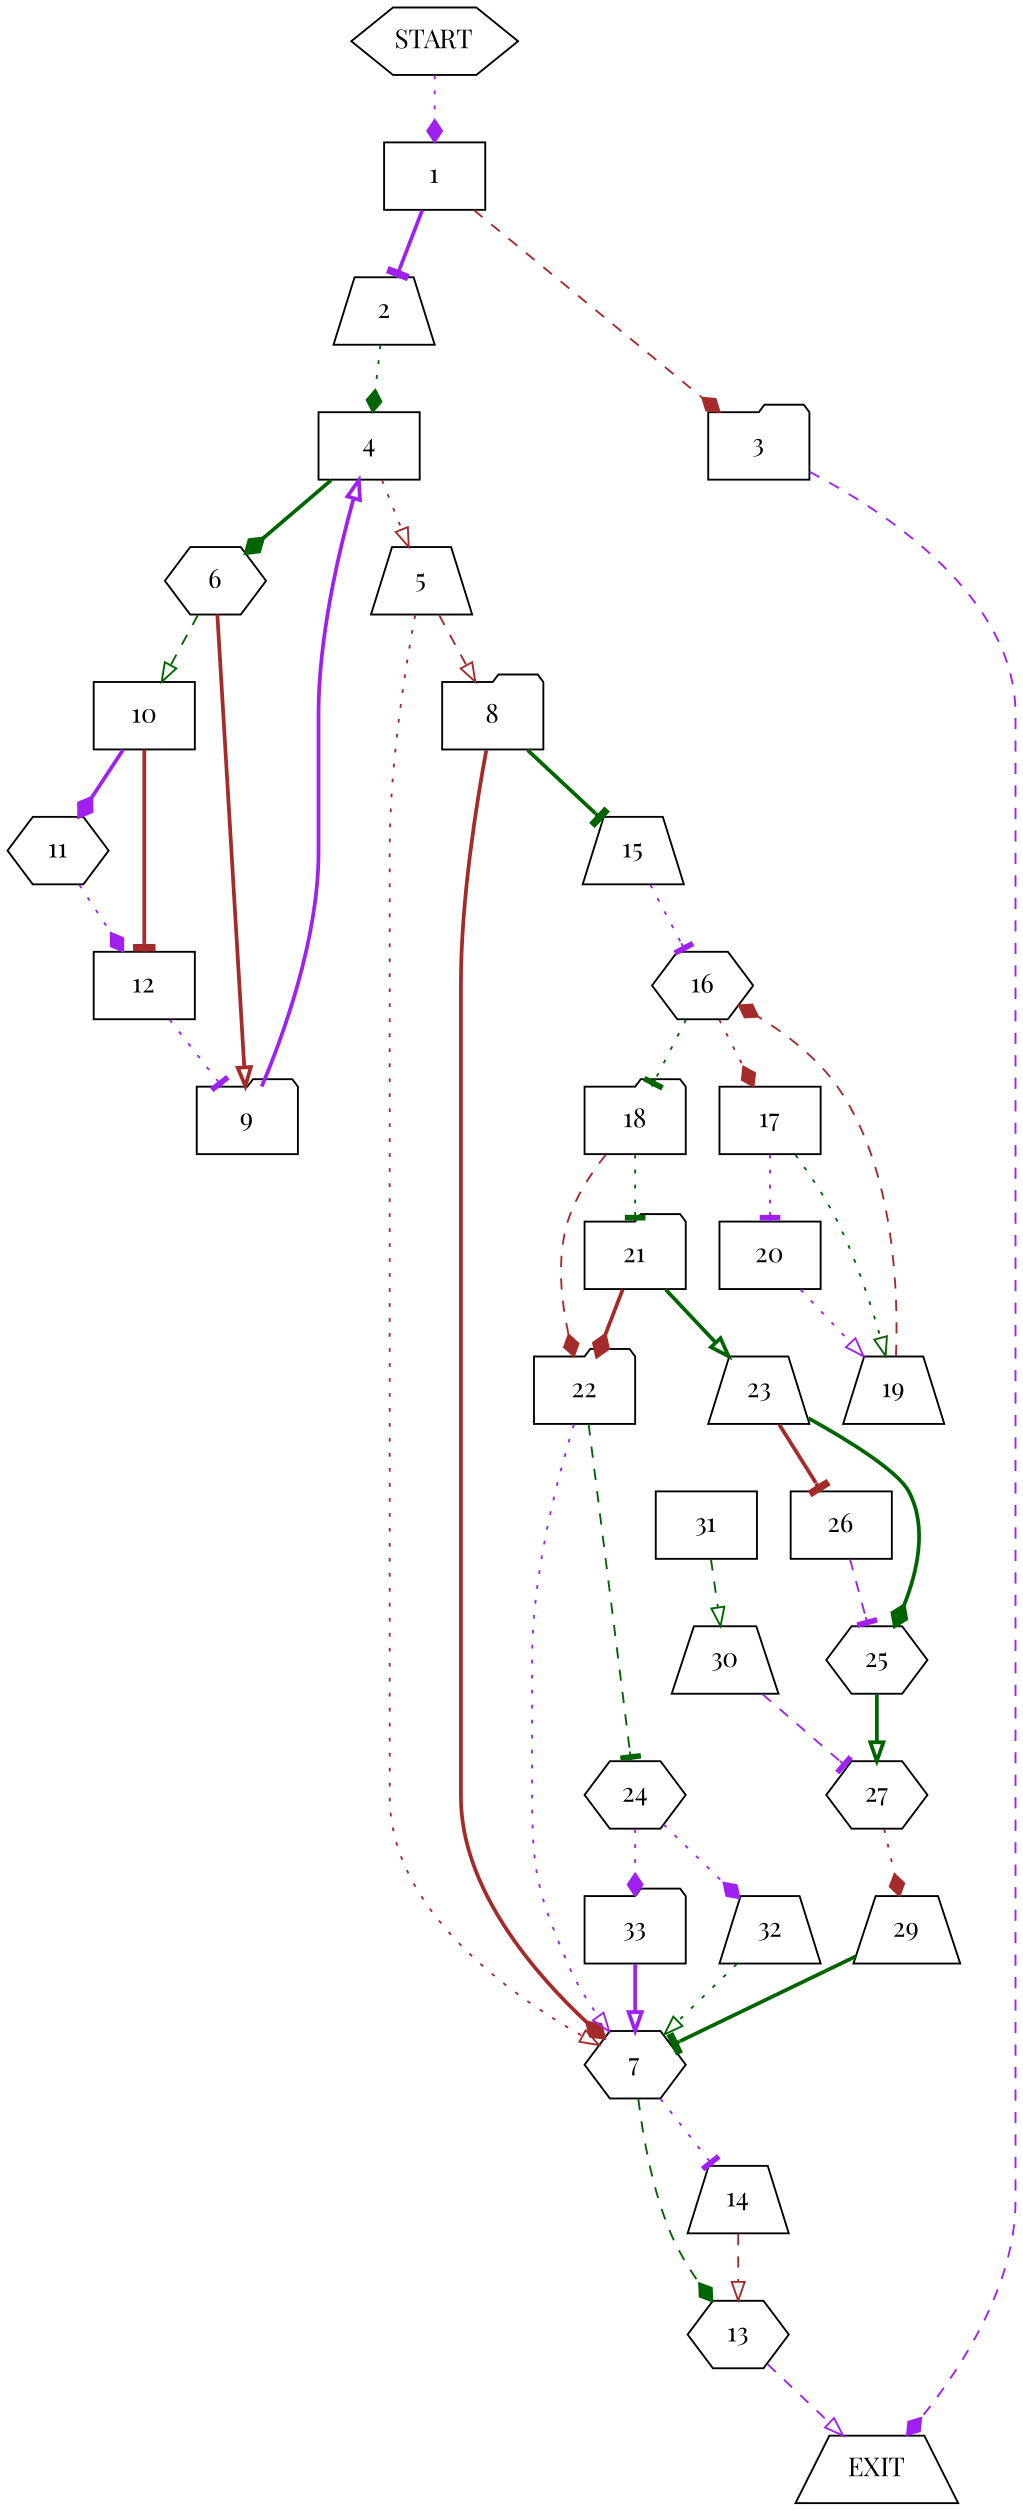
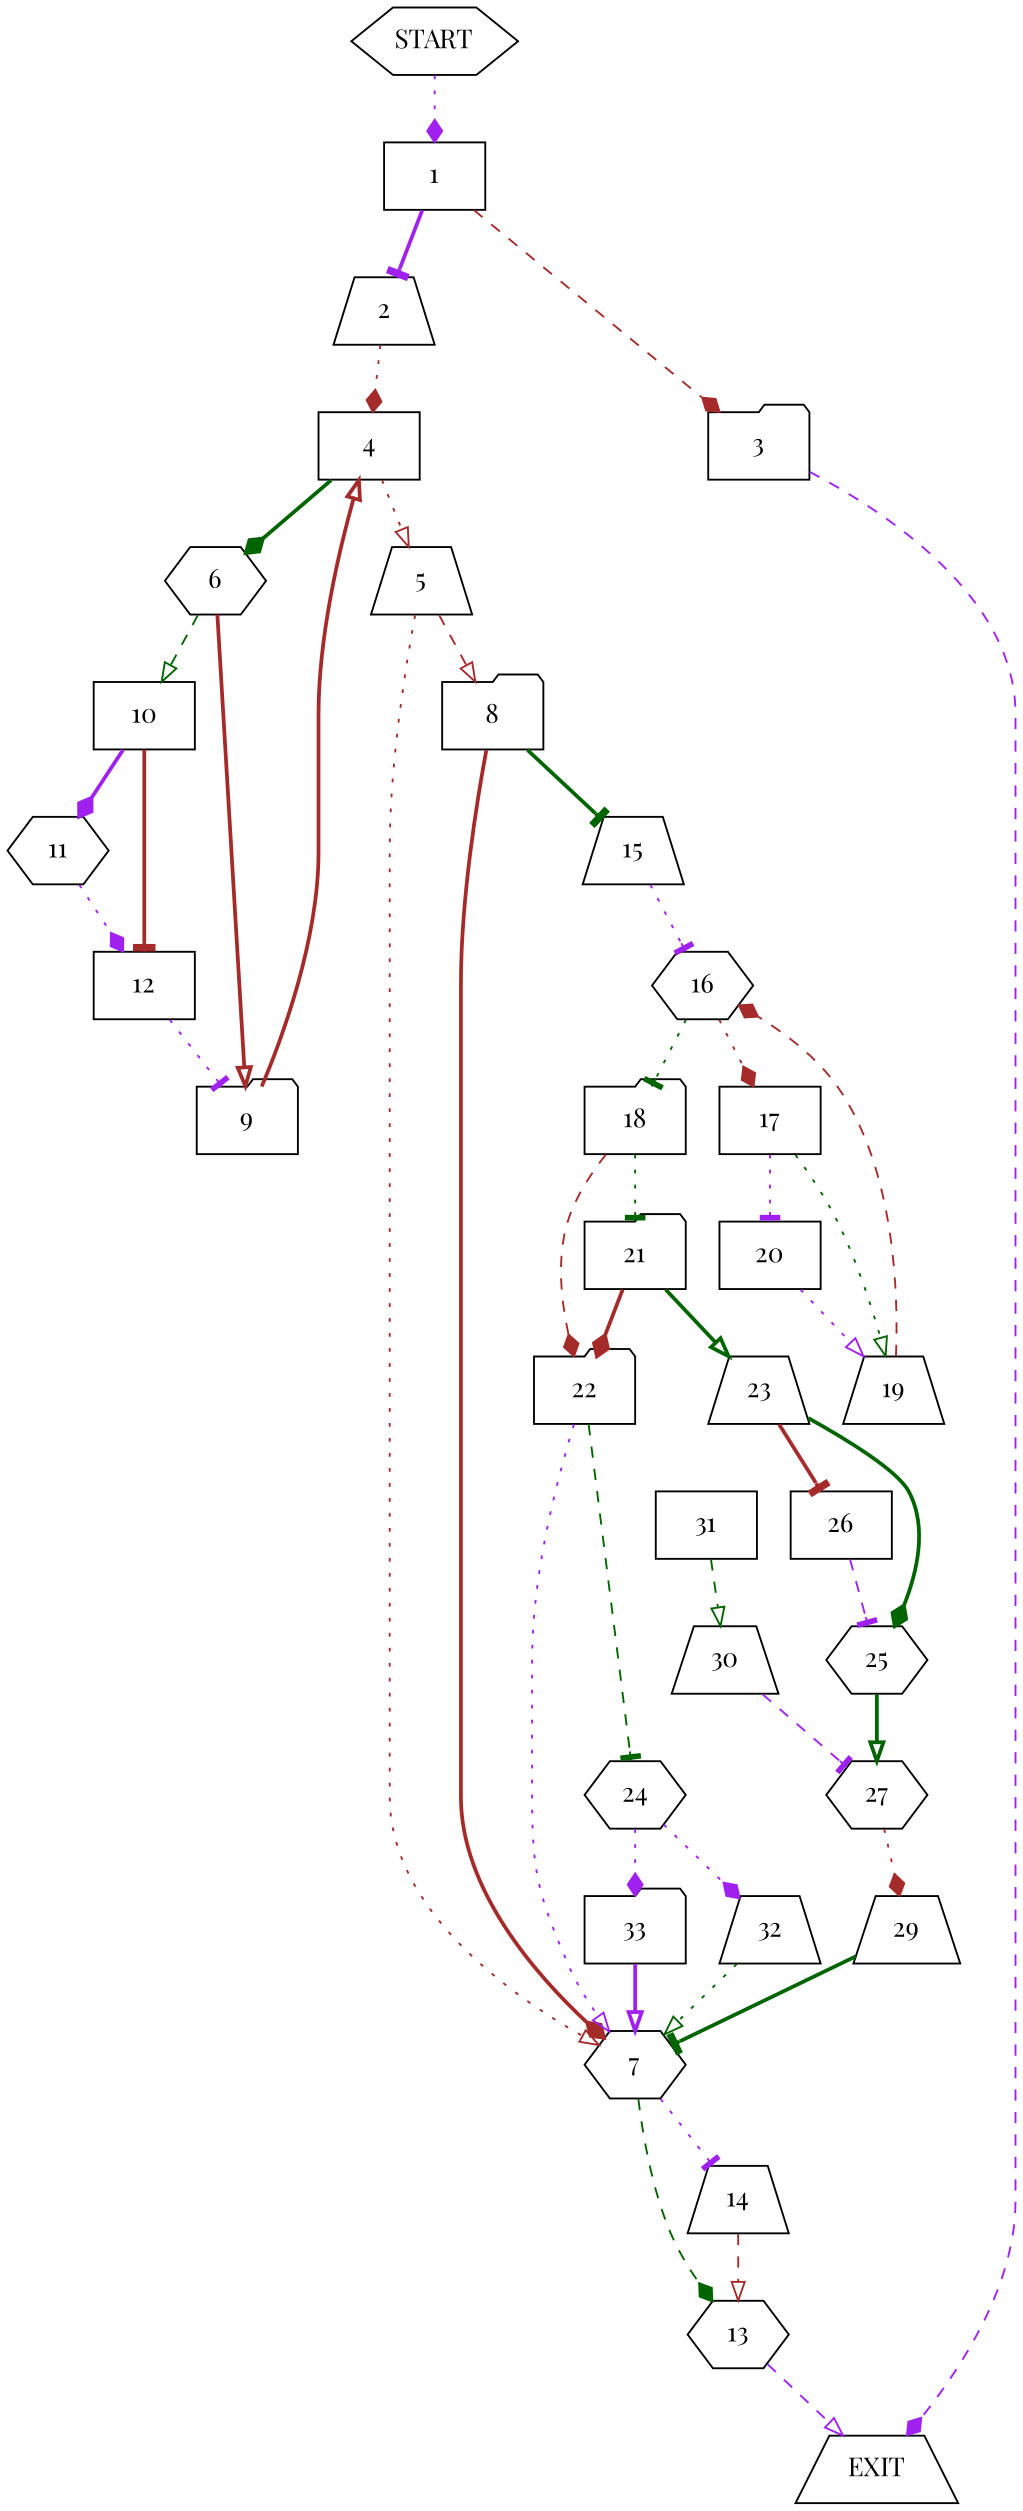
edge "2" -> "4": color darkgreen -> brown
edge "9" -> "4": color purple -> brown
